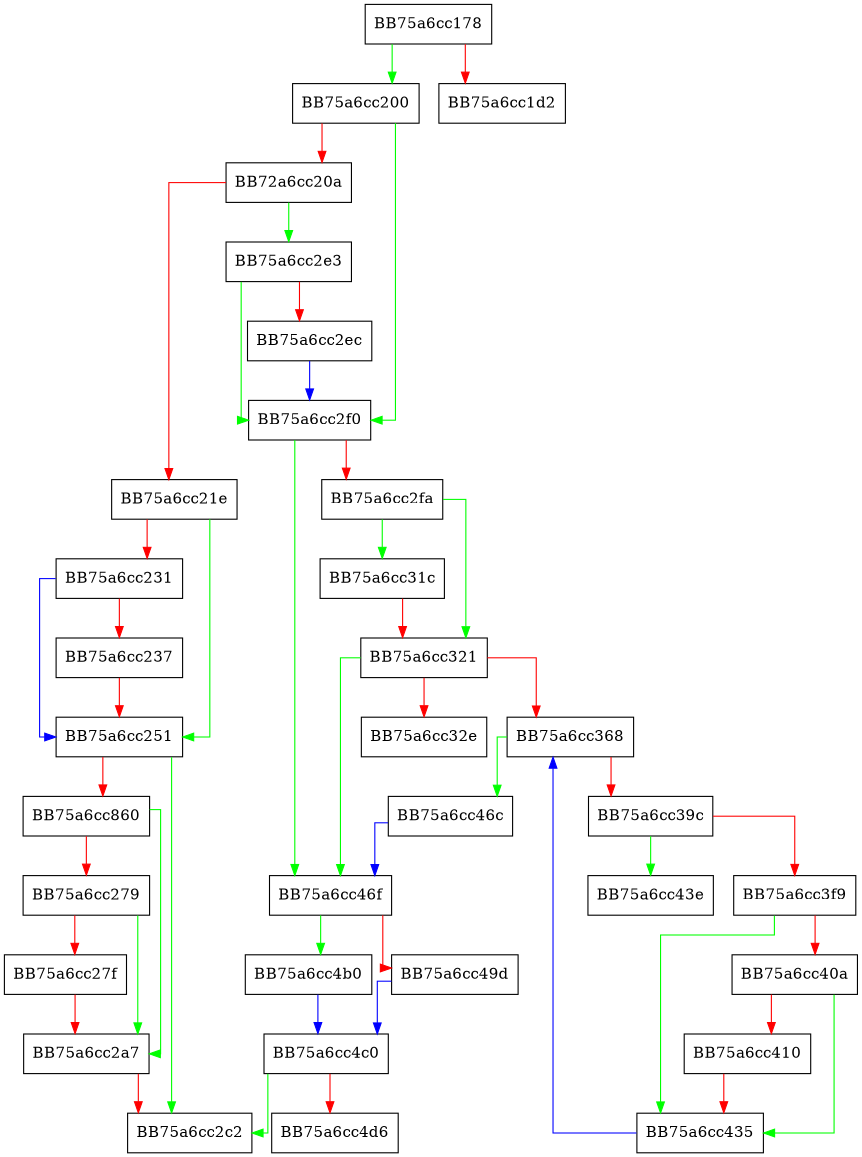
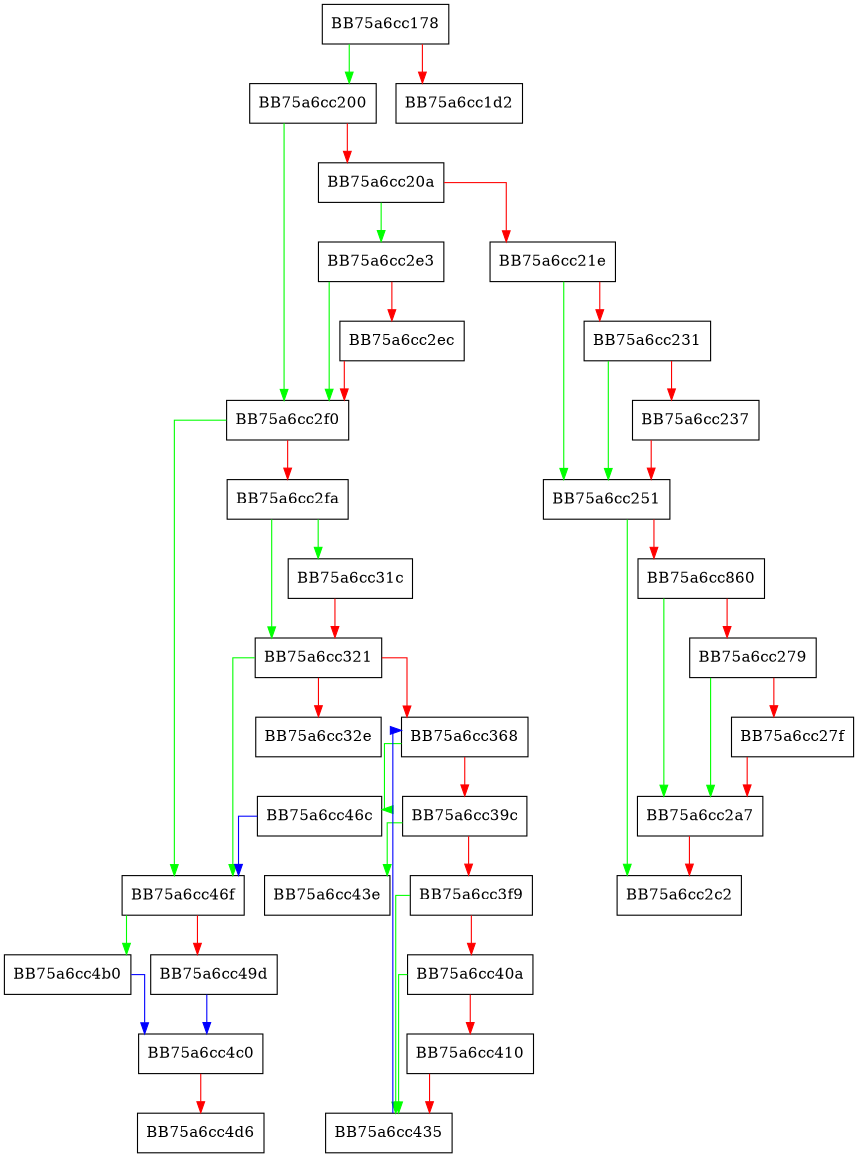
node "BB72a6cc20a": label "BB72a6cc20a" -> "BB75a6cc20a"
edge "BB75a6cc2ec" -> "BB75a6cc2f0": color blue -> red
edge "BB75a6cc231" -> "BB75a6cc251": color blue -> green
edge "BB75a6cc4c0" -> "BB75a6cc2c2": removed
